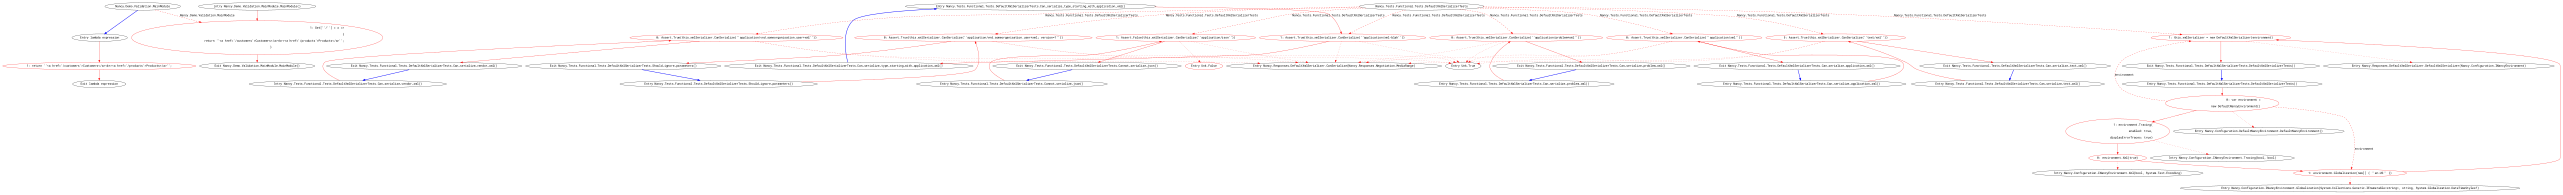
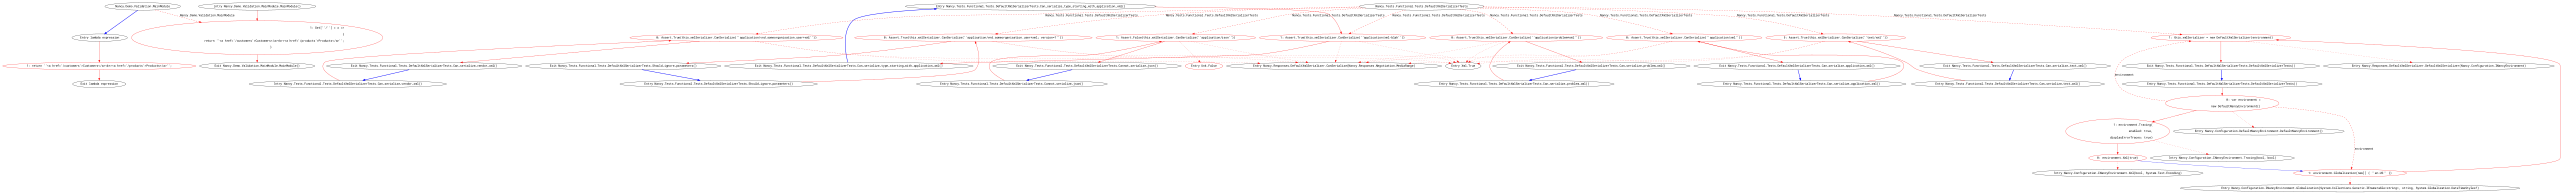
node "Entry Unk.True": label "Entry Unk.True" -> "Entry Xml.True"
edge "0: environment.Xml(true)" -> "1: environment.Globalization(new[] { ''en-US'' })": color red -> blue
